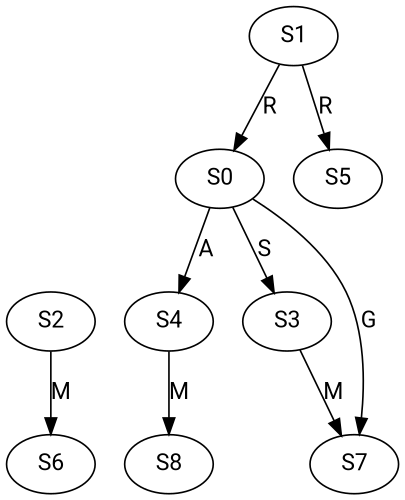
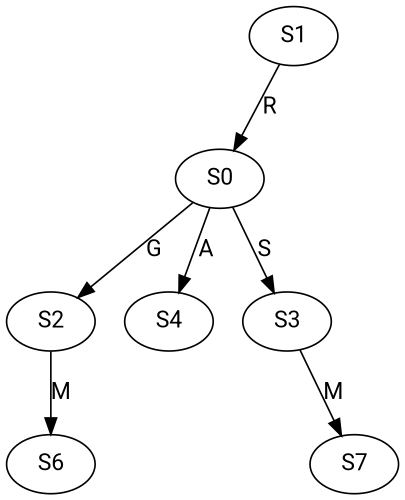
node "S5": removed
edge "S0" -> "S7": now "S0" -> "S2"
node "S8": removed
